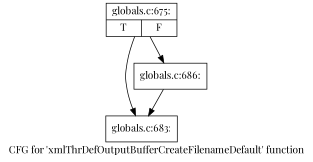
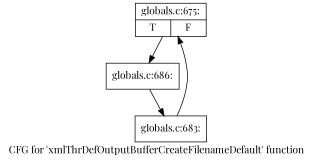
edge "globals.c:675:" -> "globals.c:683:": reversed
